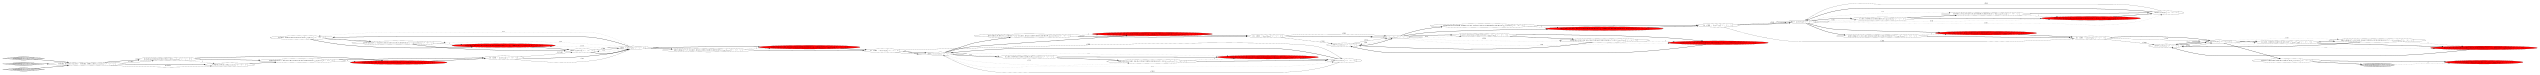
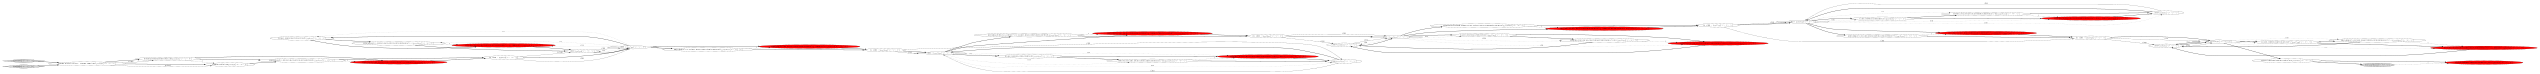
node "testRemove['1', '0', '0']": removed
